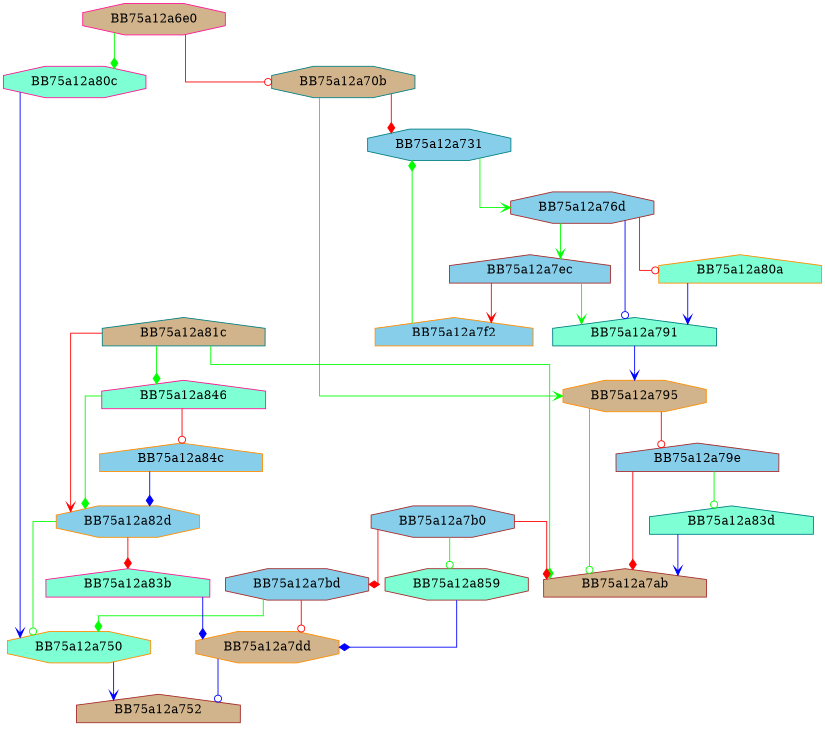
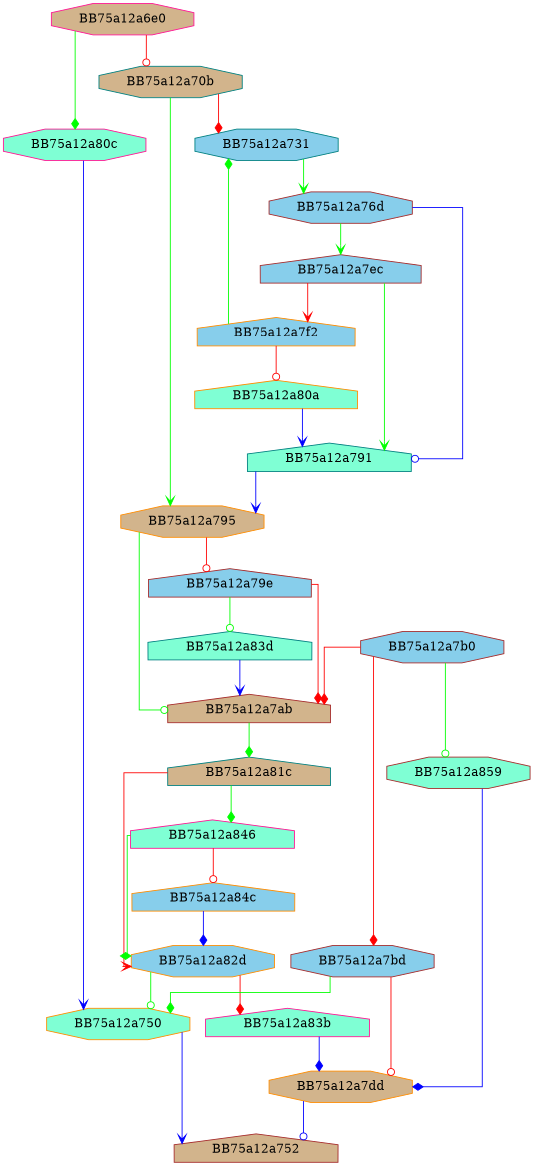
edge "BB75a12a76d" -> "BB75a12a80a": now "BB75a12a7f2" -> "BB75a12a80a"
edge "BB75a12a81c" -> "BB75a12a7ab": reversed
